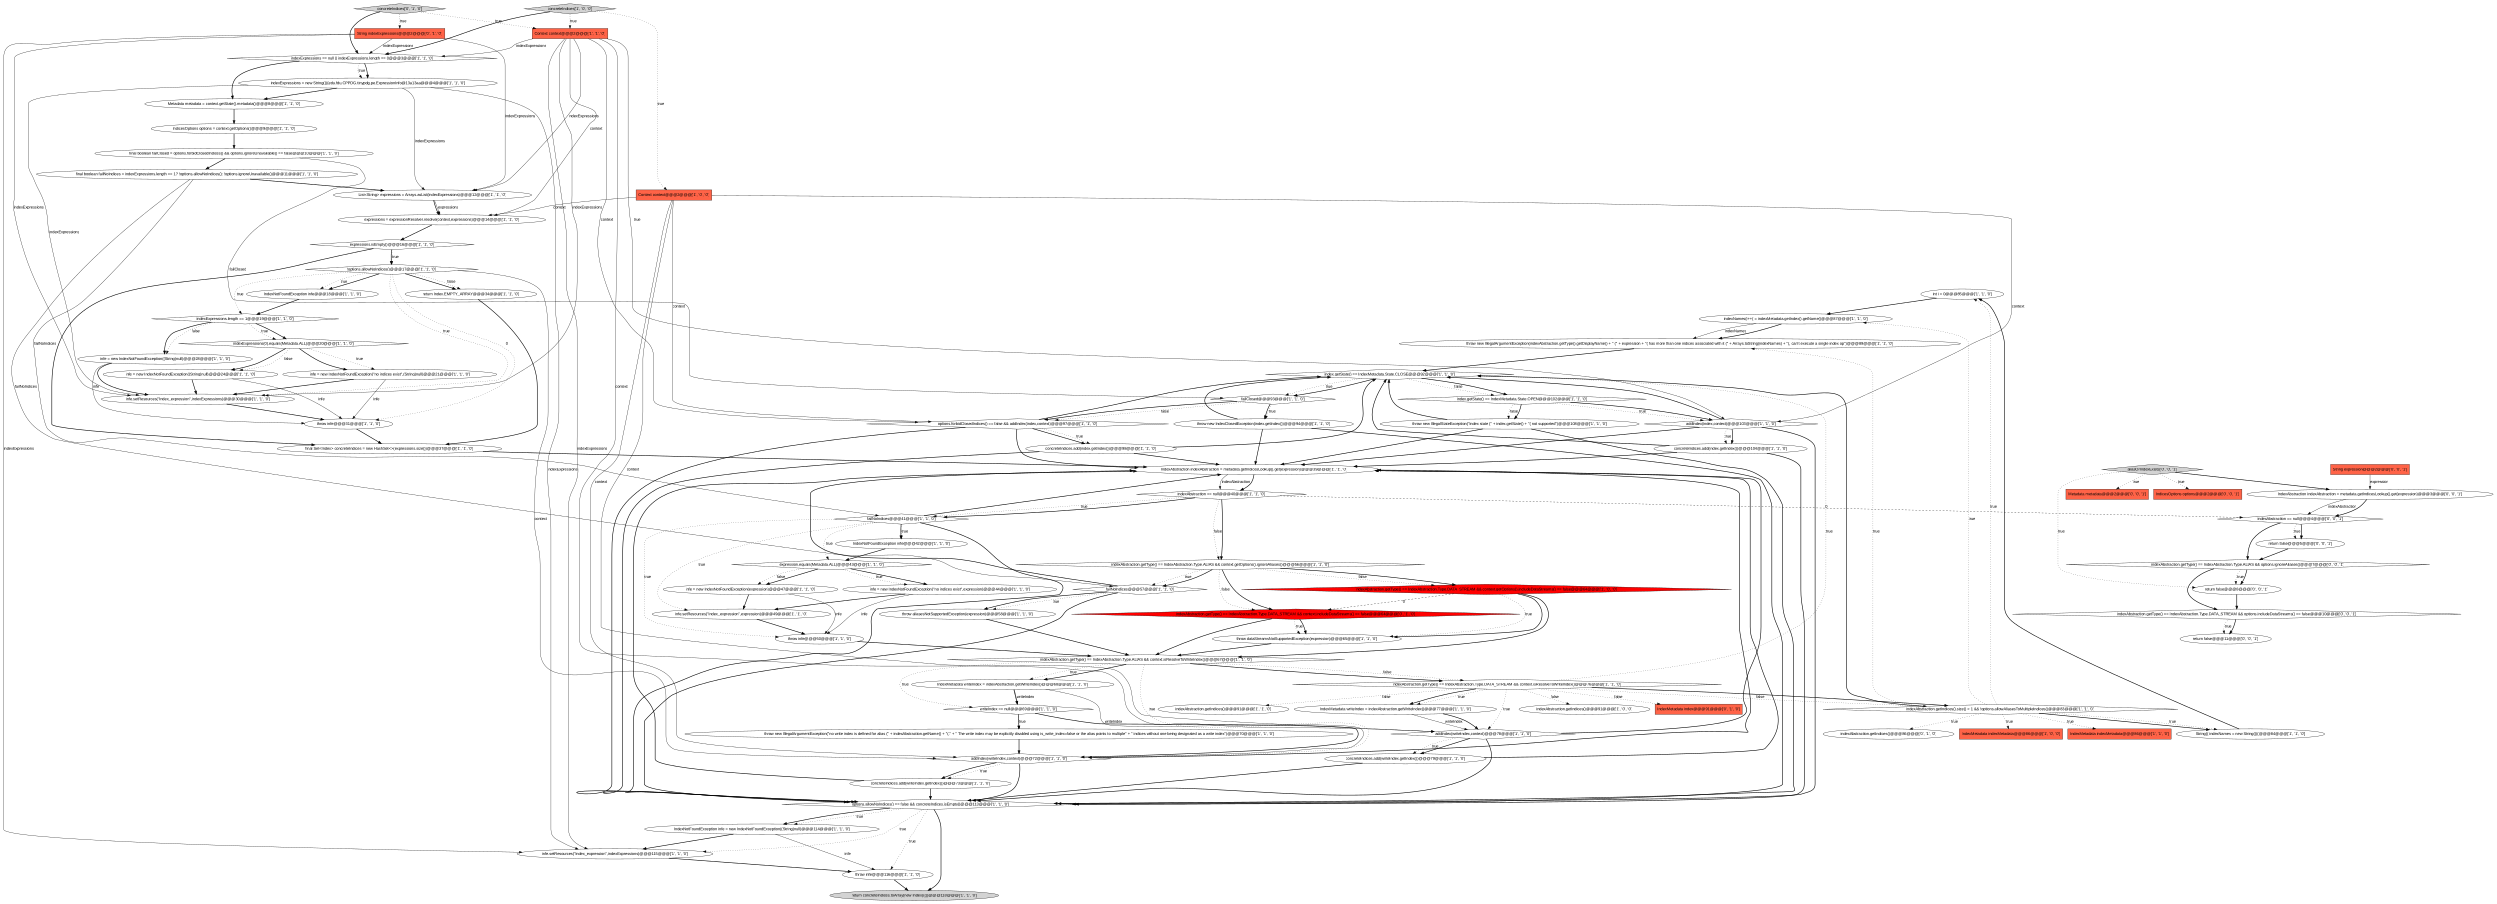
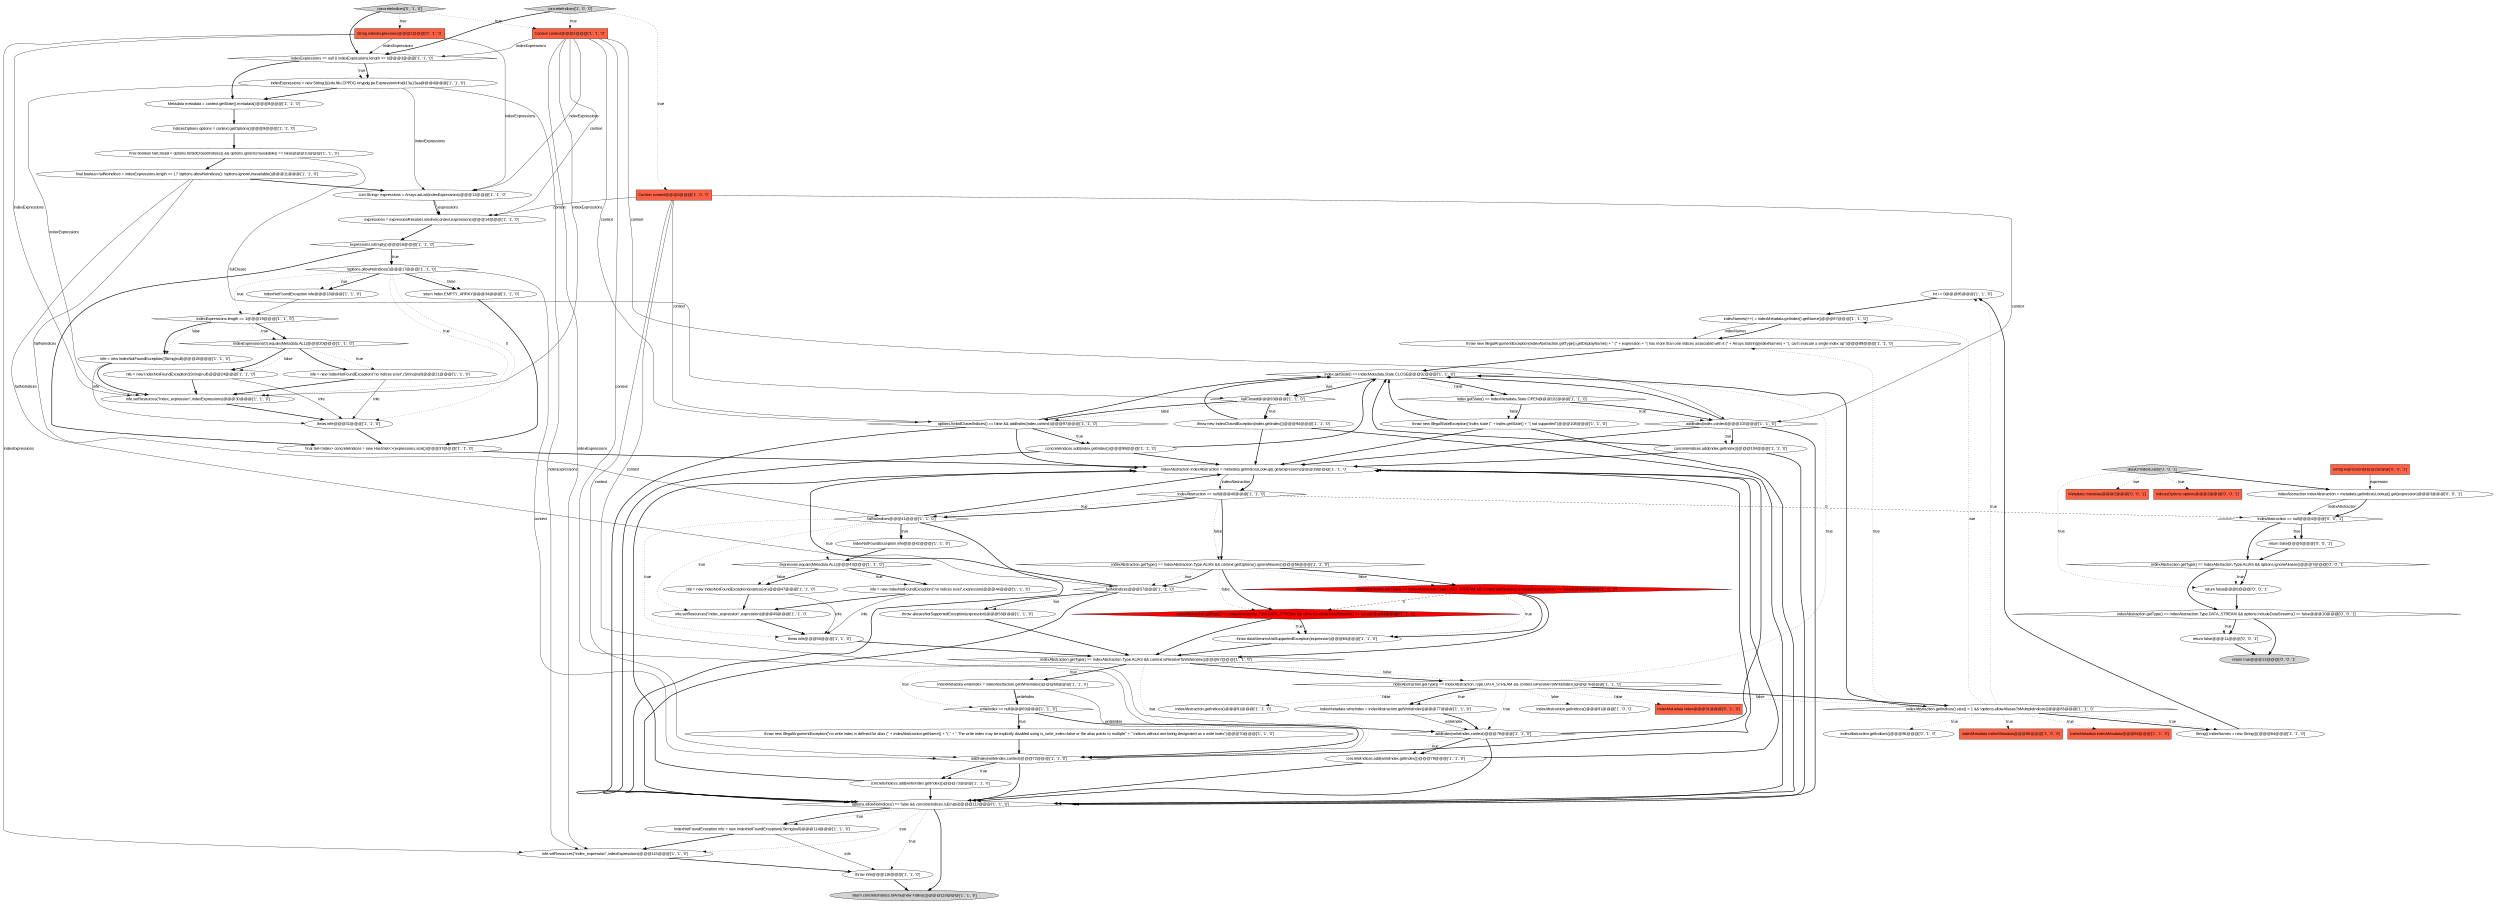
edge "Context context@@@2@@@['1', '1', '0']" -> "addIndex(index,context)@@@103@@@['1', '1', '0']": label "true" -> "context"
edge "IndexNotFoundException infe@@@18@@@['1', '1', '0']" -> "indexExpressions.length == 1@@@19@@@['1', '1', '0']": style bold -> solid
node "return true@@@13@@@['0', '0', '1']": added
